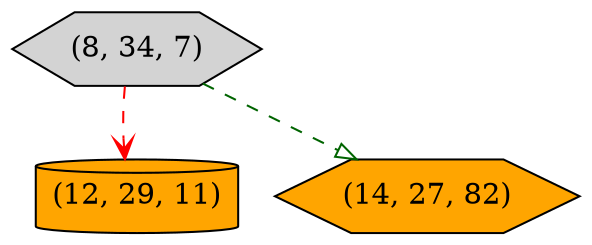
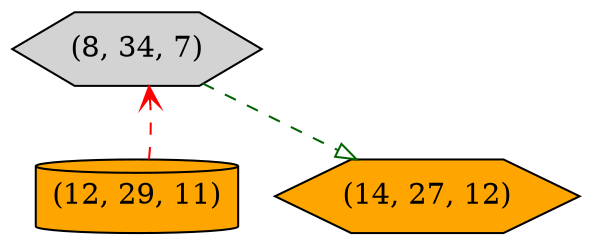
edge "(8, 34, 7)" -> "(12, 29, 11)": reversed
node "(14, 27, 82)": label "(14, 27, 82)" -> "(14, 27, 12)"
